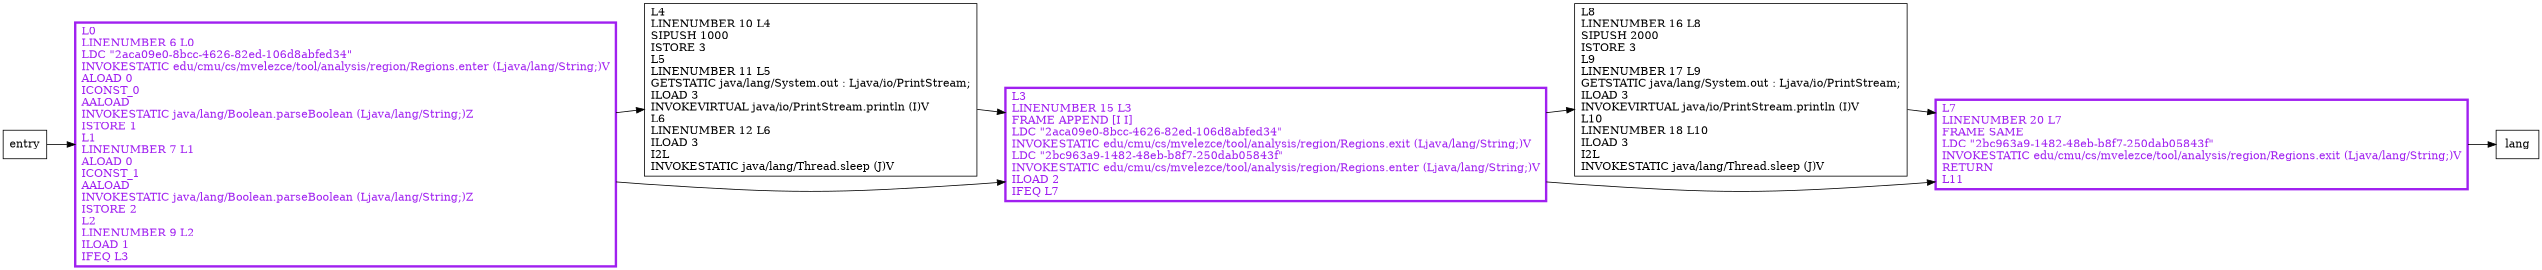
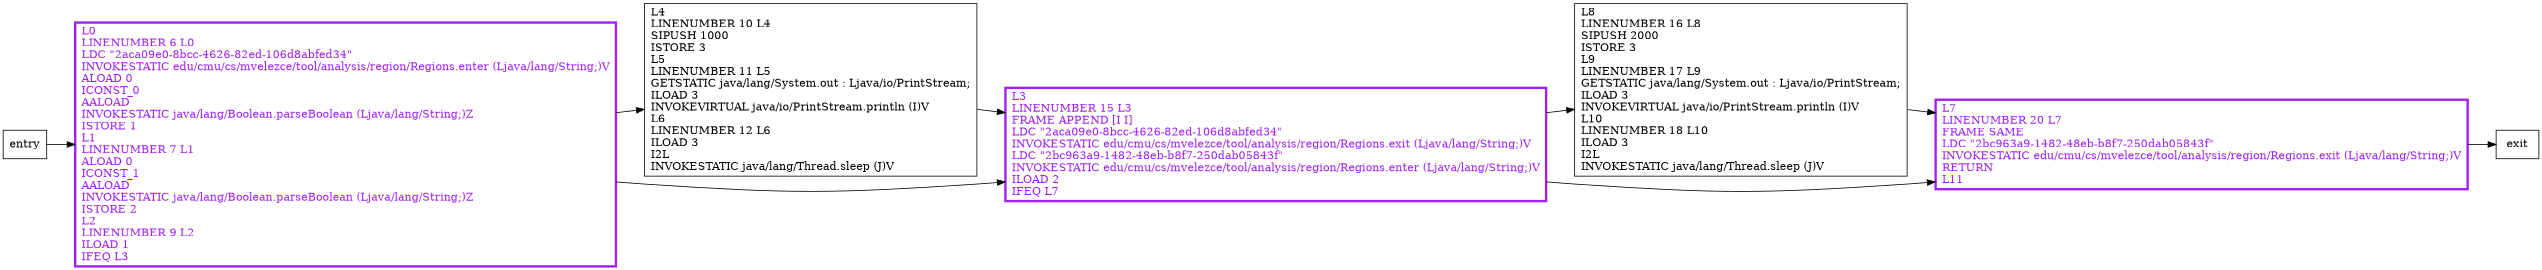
node "lang": label "lang" -> "exit"
